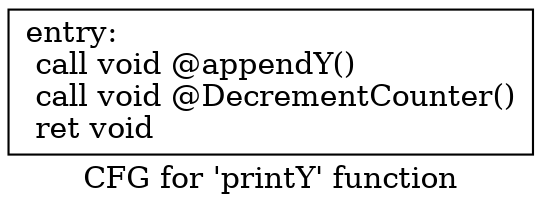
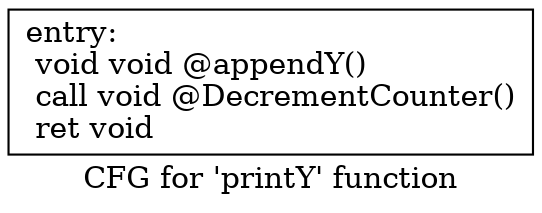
node "entry:": text "call void @appendY()" -> "void void @appendY()"
